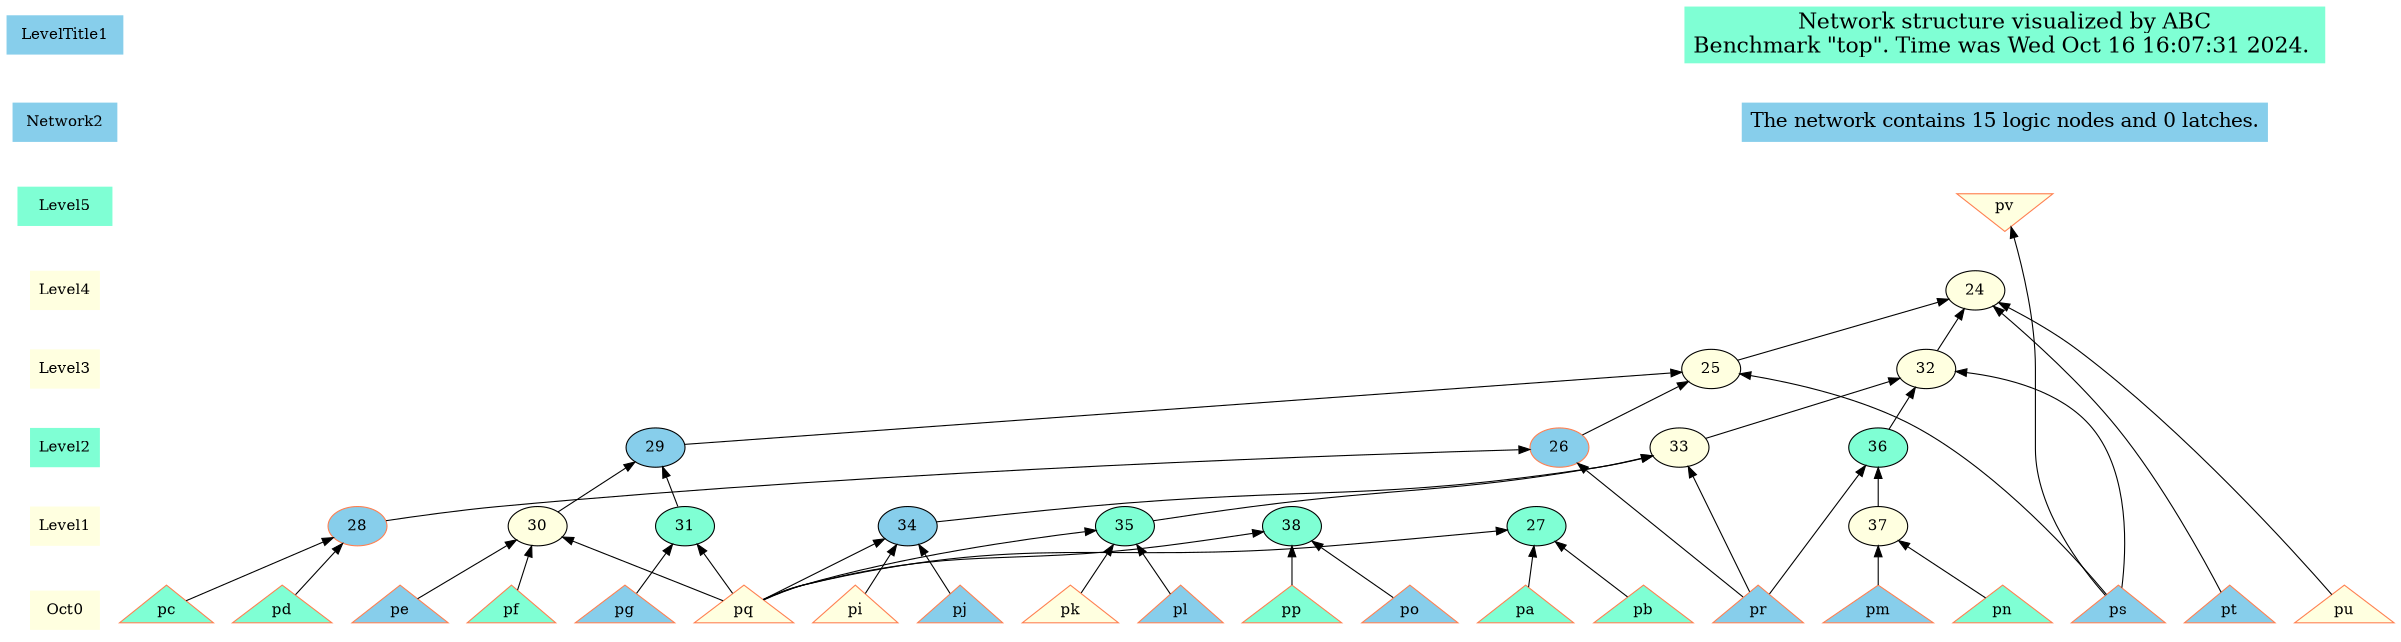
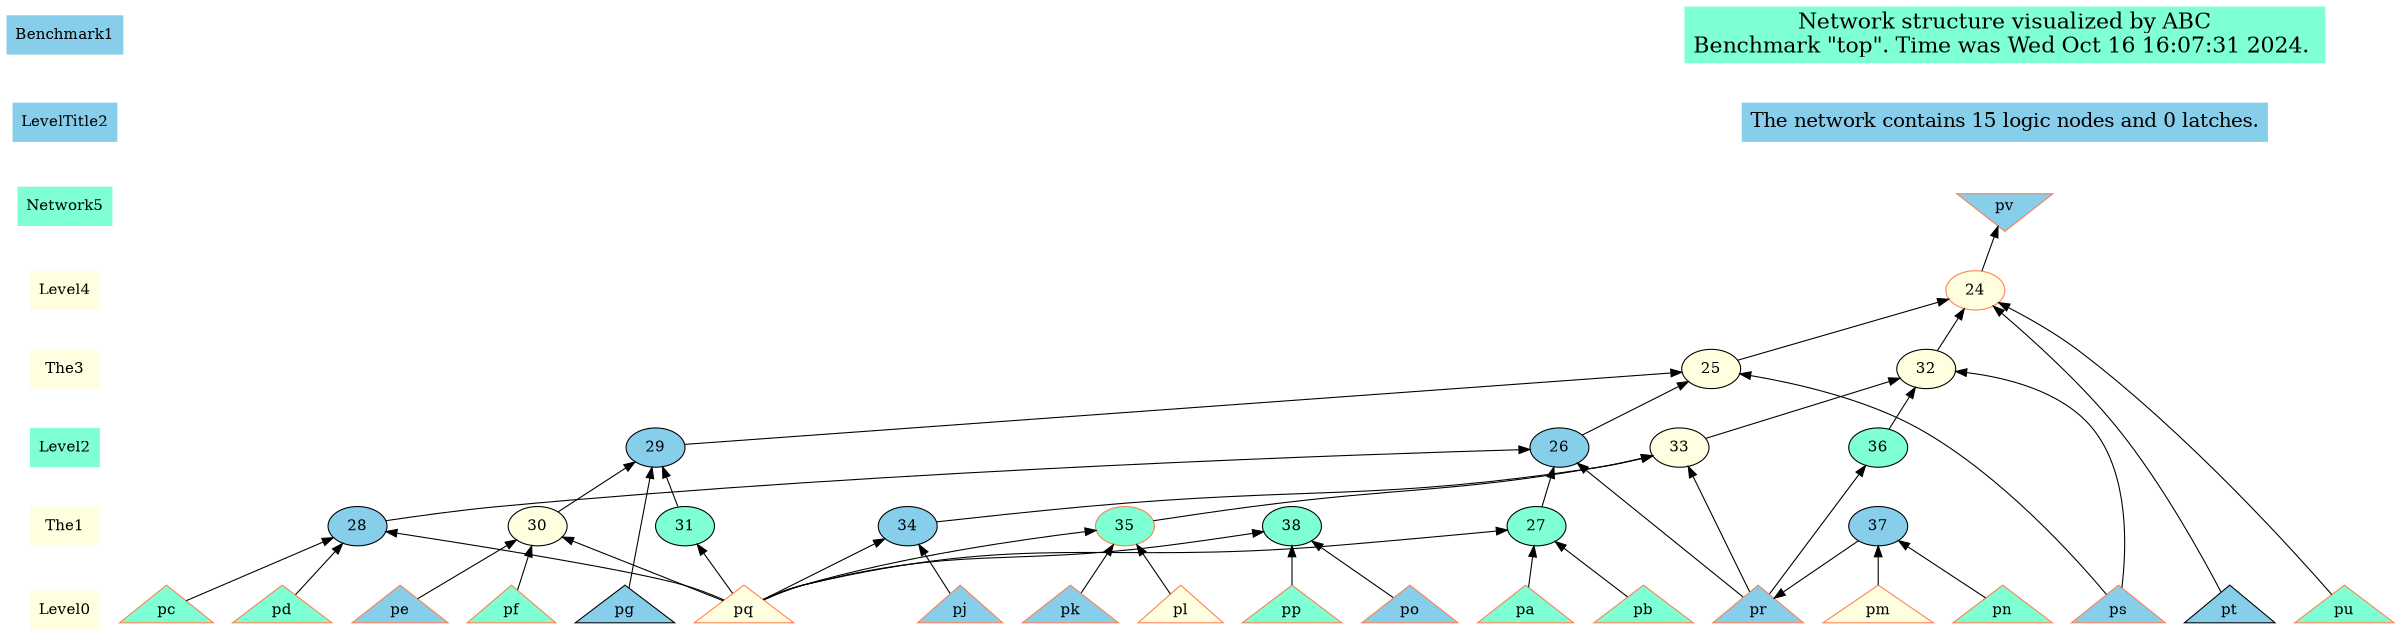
node "LevelTitle1": label "LevelTitle1" -> "Benchmark1"
node "Network2": label "Network2" -> "LevelTitle2"
node "Level5": label "Level5" -> "Network5"
node "pv": fillcolor lightyellow -> skyblue
node "24": color black -> coral
node "Level3": label "Level3" -> "The3"
edge "ps" -> "pv": now "24" -> "pv"
node "26": color coral -> black
edge "27" -> "26": added
edge "37" -> "36": now "37" -> "pr"
node "Level1": label "Level1" -> "The1"
node "28": color coral -> black
node "35": color black -> coral
node "37": fillcolor lightyellow -> skyblue
edge "pq" -> "28": added
edge "pg" -> "31": now "pg" -> "29"
node "Oct0": label "Oct0" -> "Level0"
node "pg": color coral -> black
node "pi": removed
node "pk": fillcolor lightyellow -> skyblue
node "pl": fillcolor skyblue -> lightyellow
node "pm": fillcolor skyblue -> lightyellow
node "pt": color coral -> black
node "pu": fillcolor lightyellow -> aquamarine
